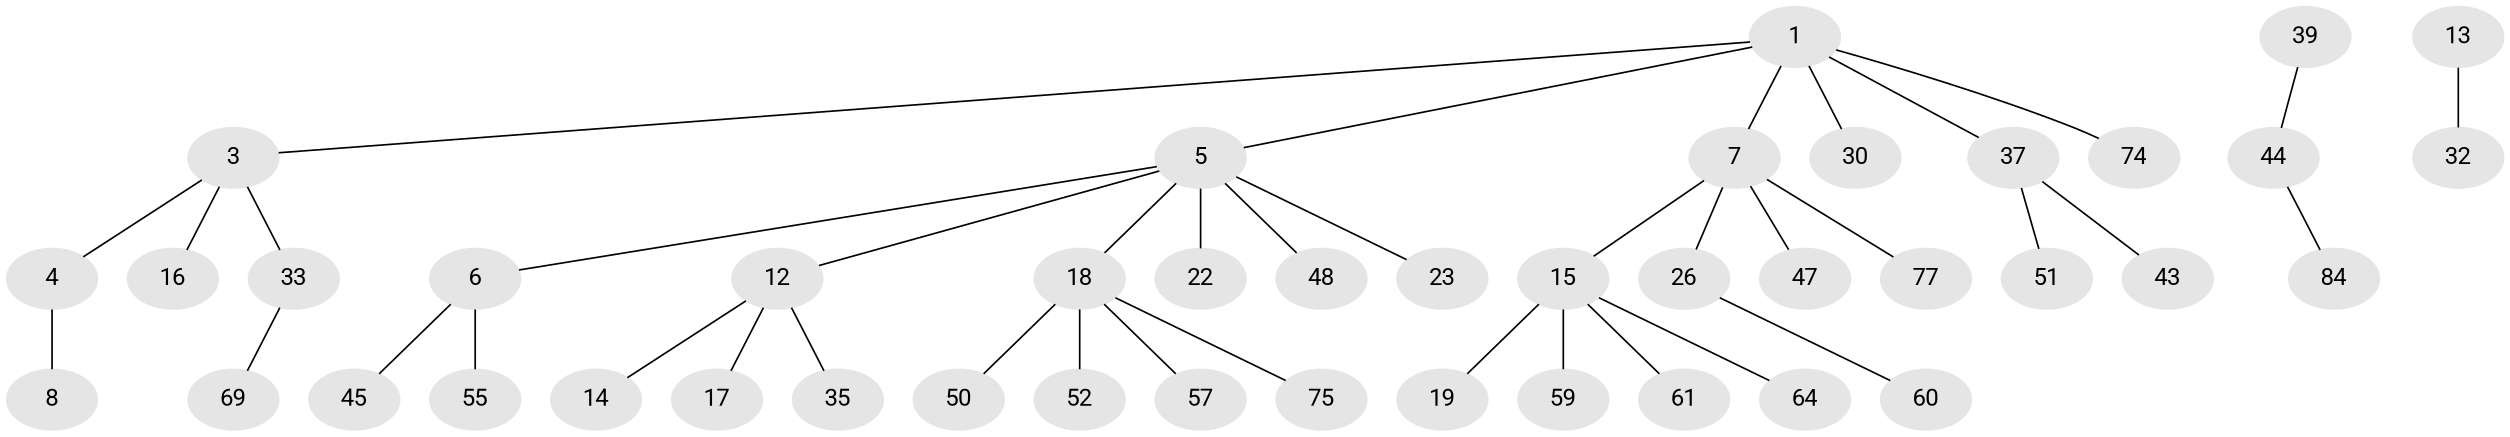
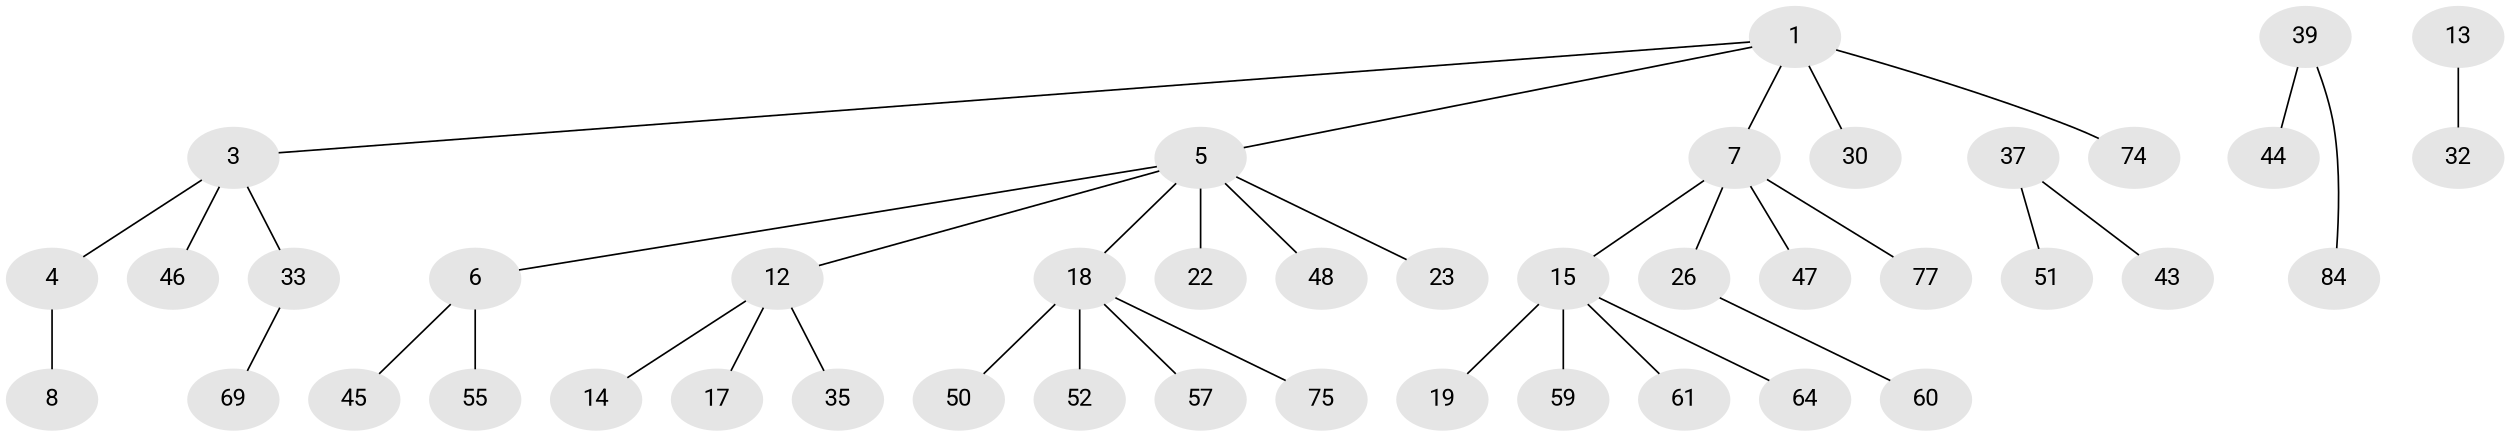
edge "1" -- "37": removed
edge "44" -- "84": now "39" -- "84"
node "16": label "16" -> "46"
